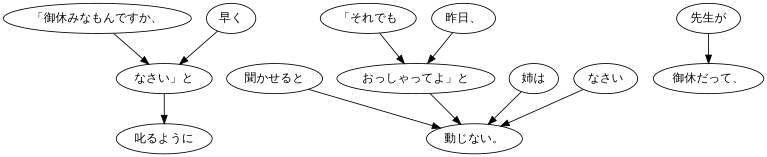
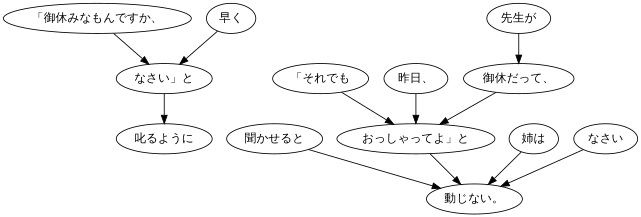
edge "御休だって、" -> "おっしゃってよ」と": added
